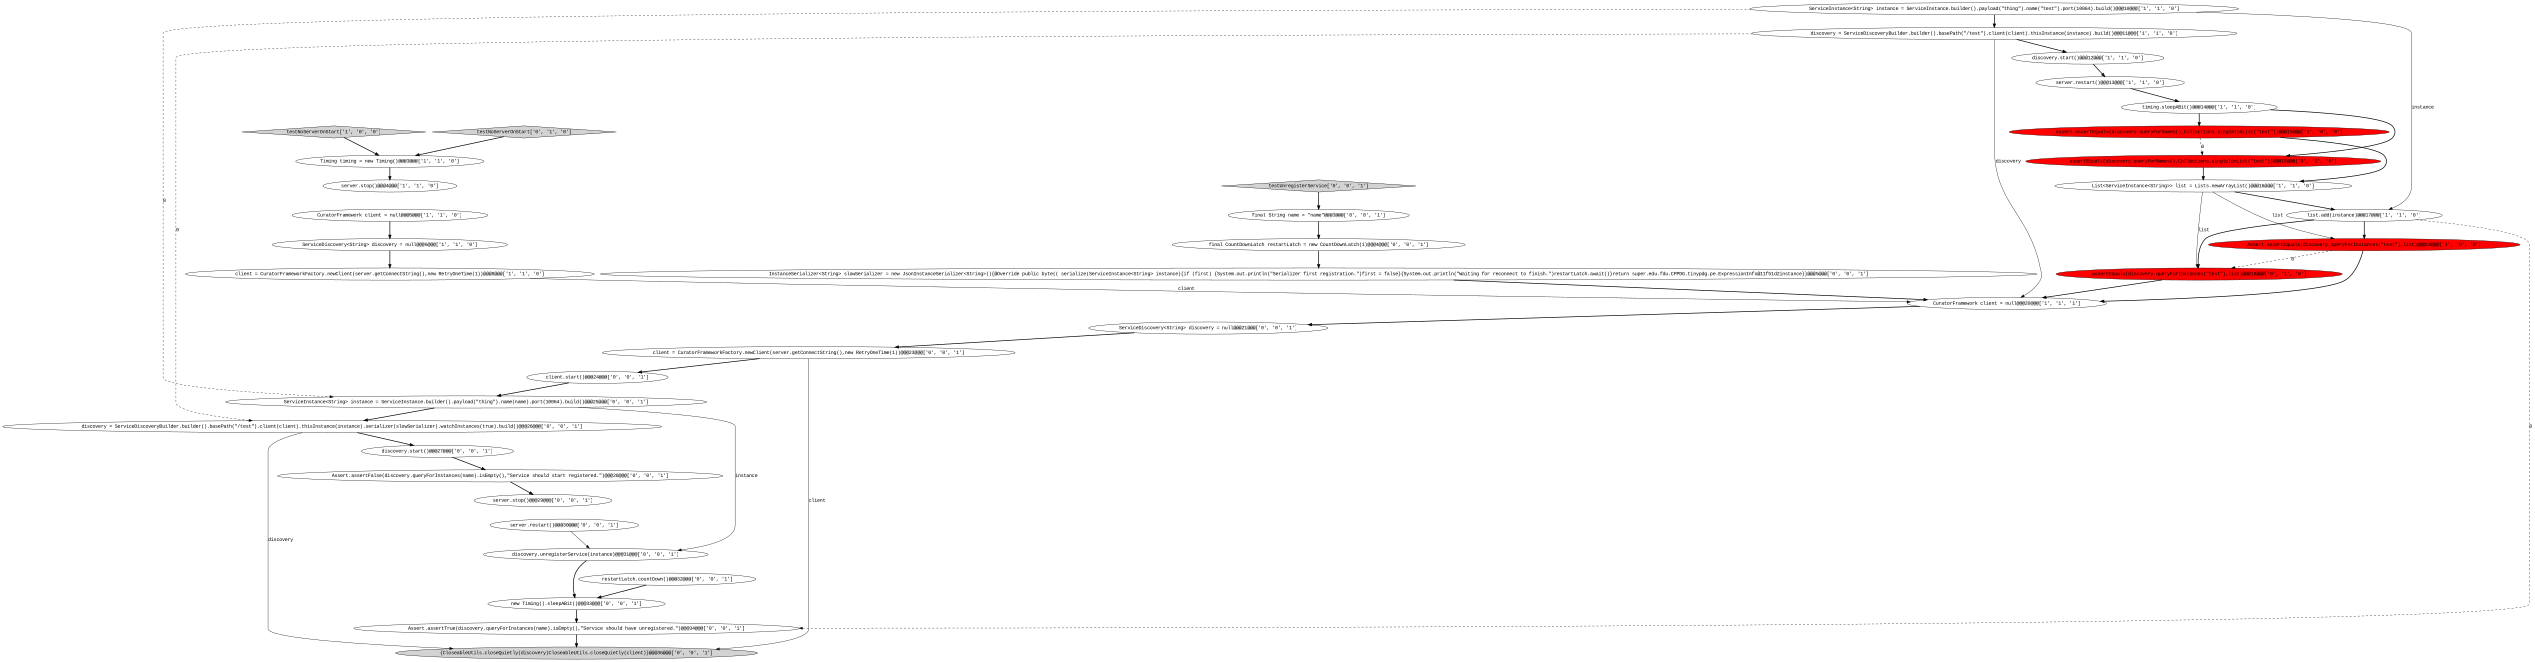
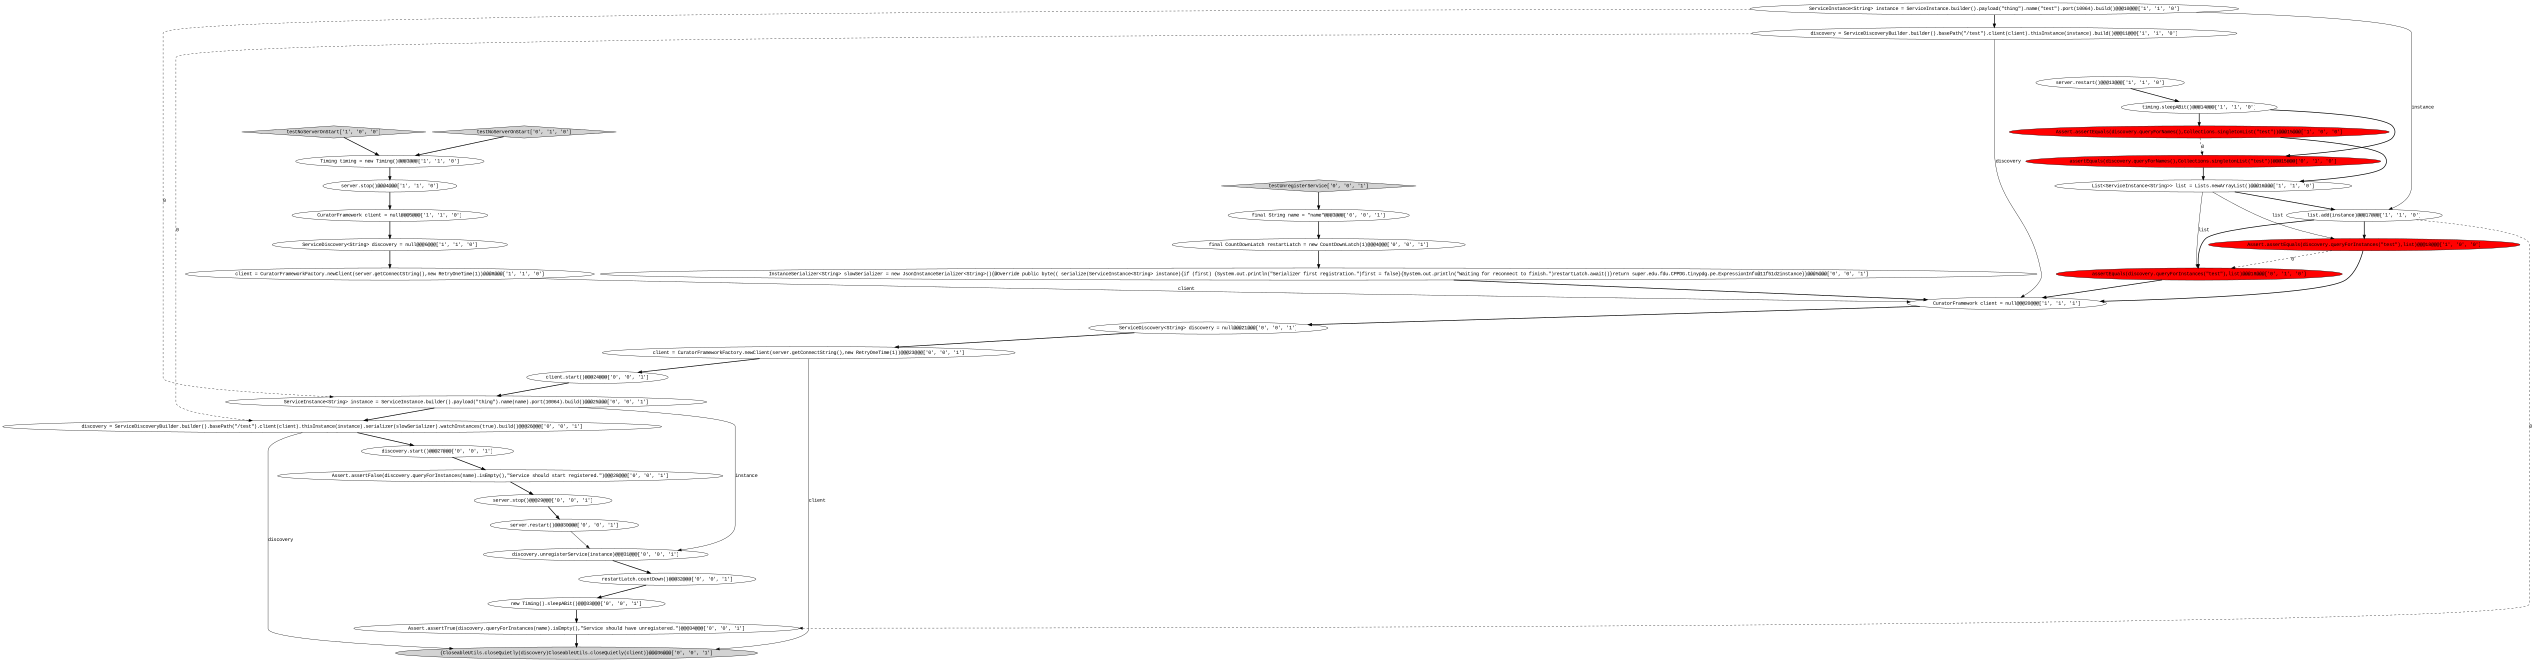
node "discovery.start()@@@12@@@['1', '1', '0']": removed
edge "server.stop()@@@4@@@['1', '1', '0']" -> "CuratorFramework client = null@@@5@@@['1', '1', '0']": added
edge "server.stop()@@@29@@@['0', '0', '1']" -> "server.restart()@@@30@@@['0', '0', '1']": added
edge "discovery.unregisterService(instance)@@@31@@@['0', '0', '1']" -> "new Timing().sleepABit()@@@33@@@['0', '0', '1']": now "discovery.unregisterService(instance)@@@31@@@['0', '0', '1']" -> "restartLatch.countDown()@@@32@@@['0', '0', '1']"
